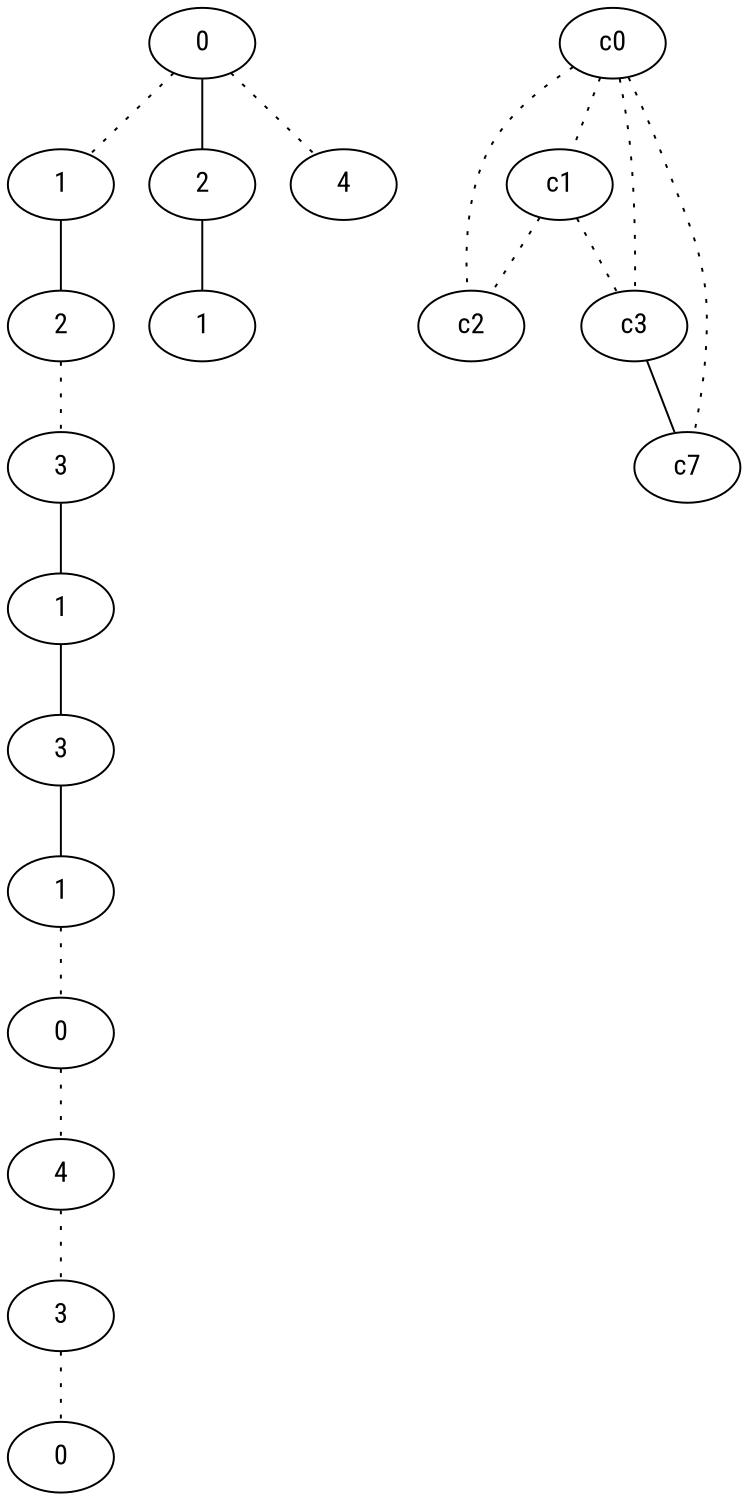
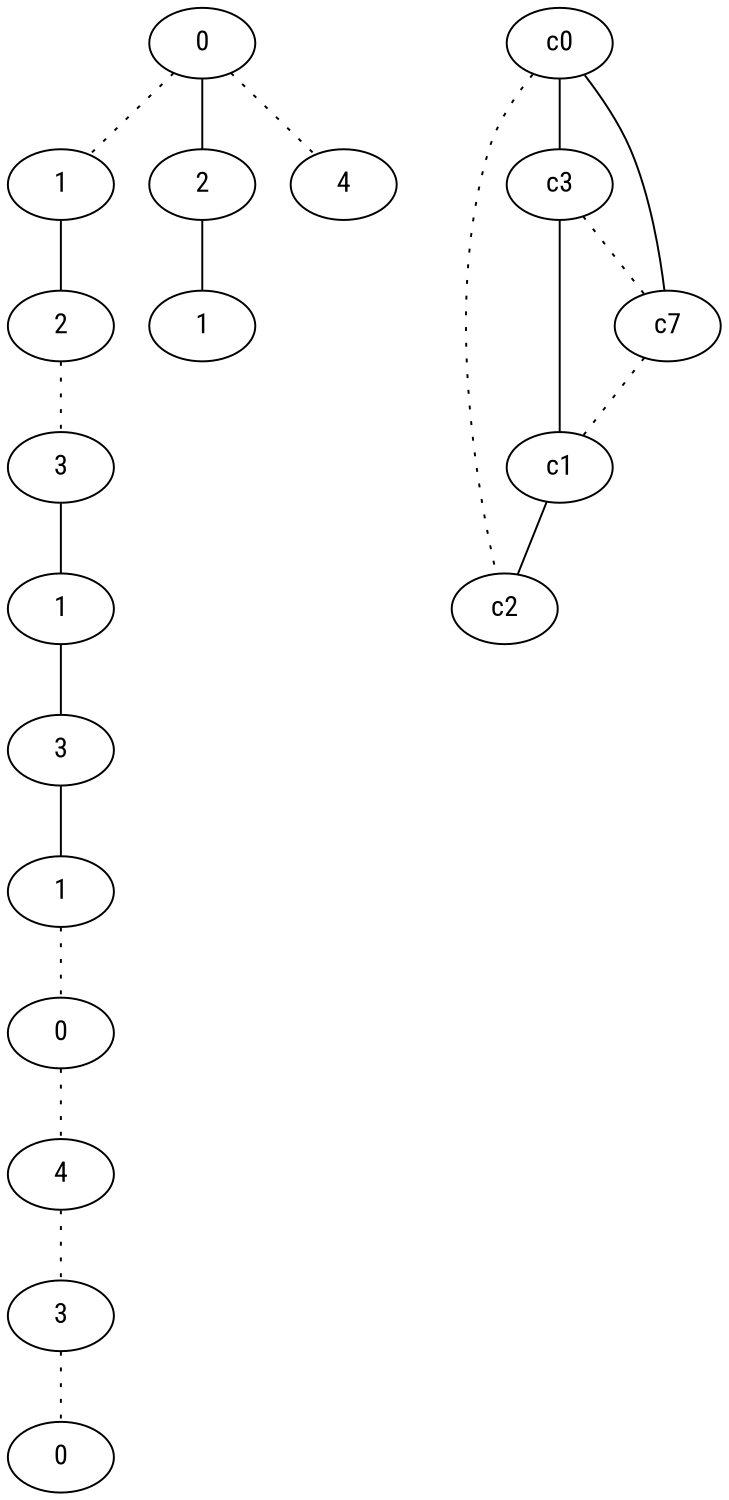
edge "c0" -- "c1": now "c7" -- "c1"
edge "c0" -- "c3": style dotted -> solid
edge "c0" -- "c7": style dotted -> solid
edge "c1" -- "c2": style dotted -> solid
edge "c1" -- "c3": style dotted -> solid
edge "c3" -- "c7": style solid -> dotted
